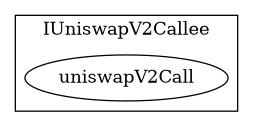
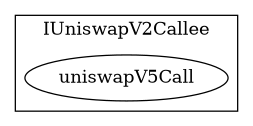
node "uniswapV2Call": label "uniswapV2Call" -> "uniswapV5Call"
